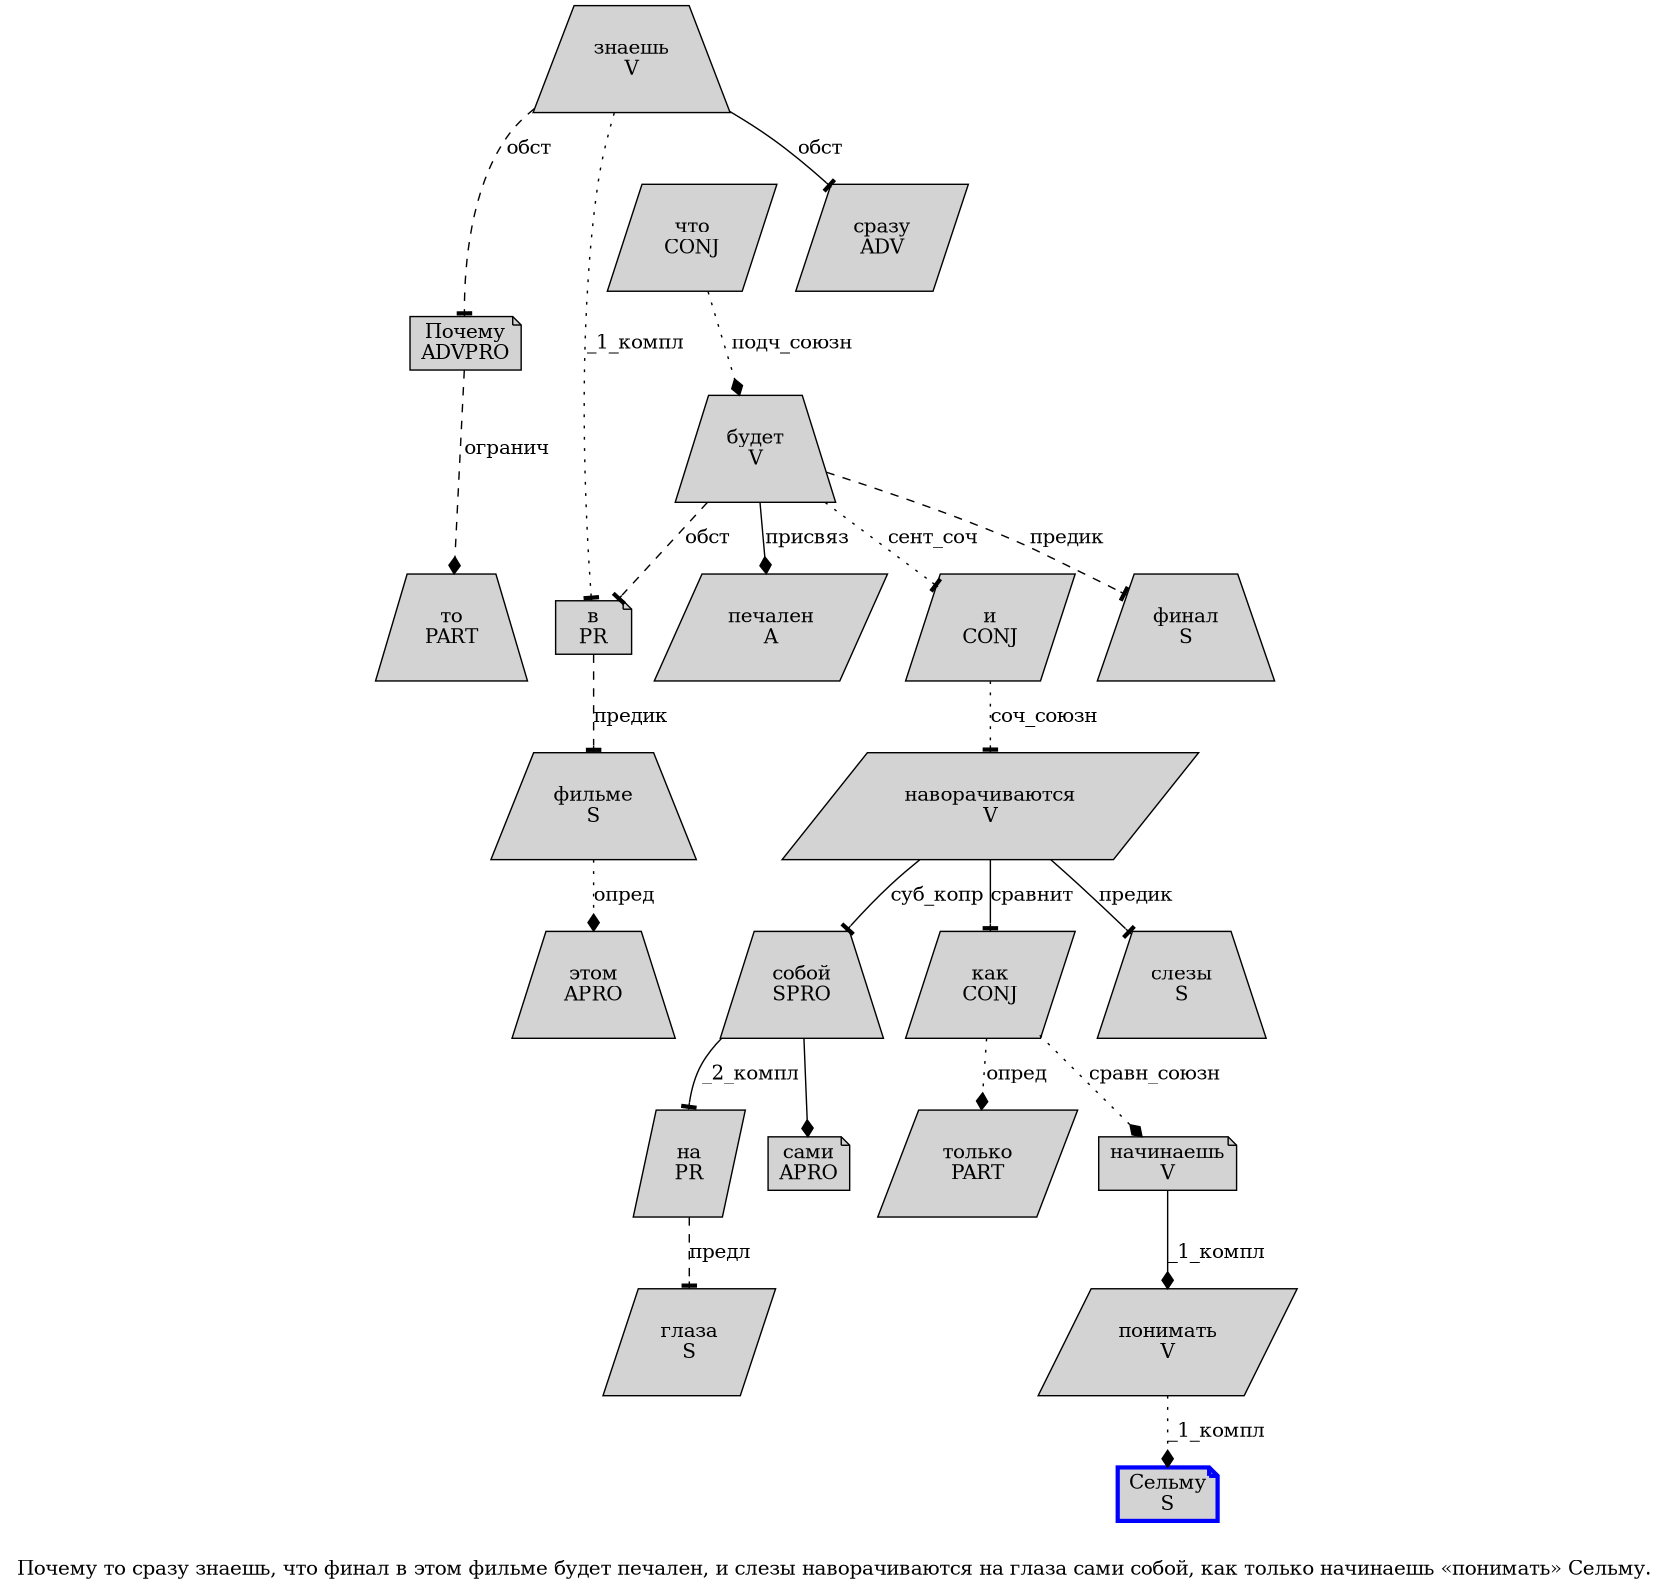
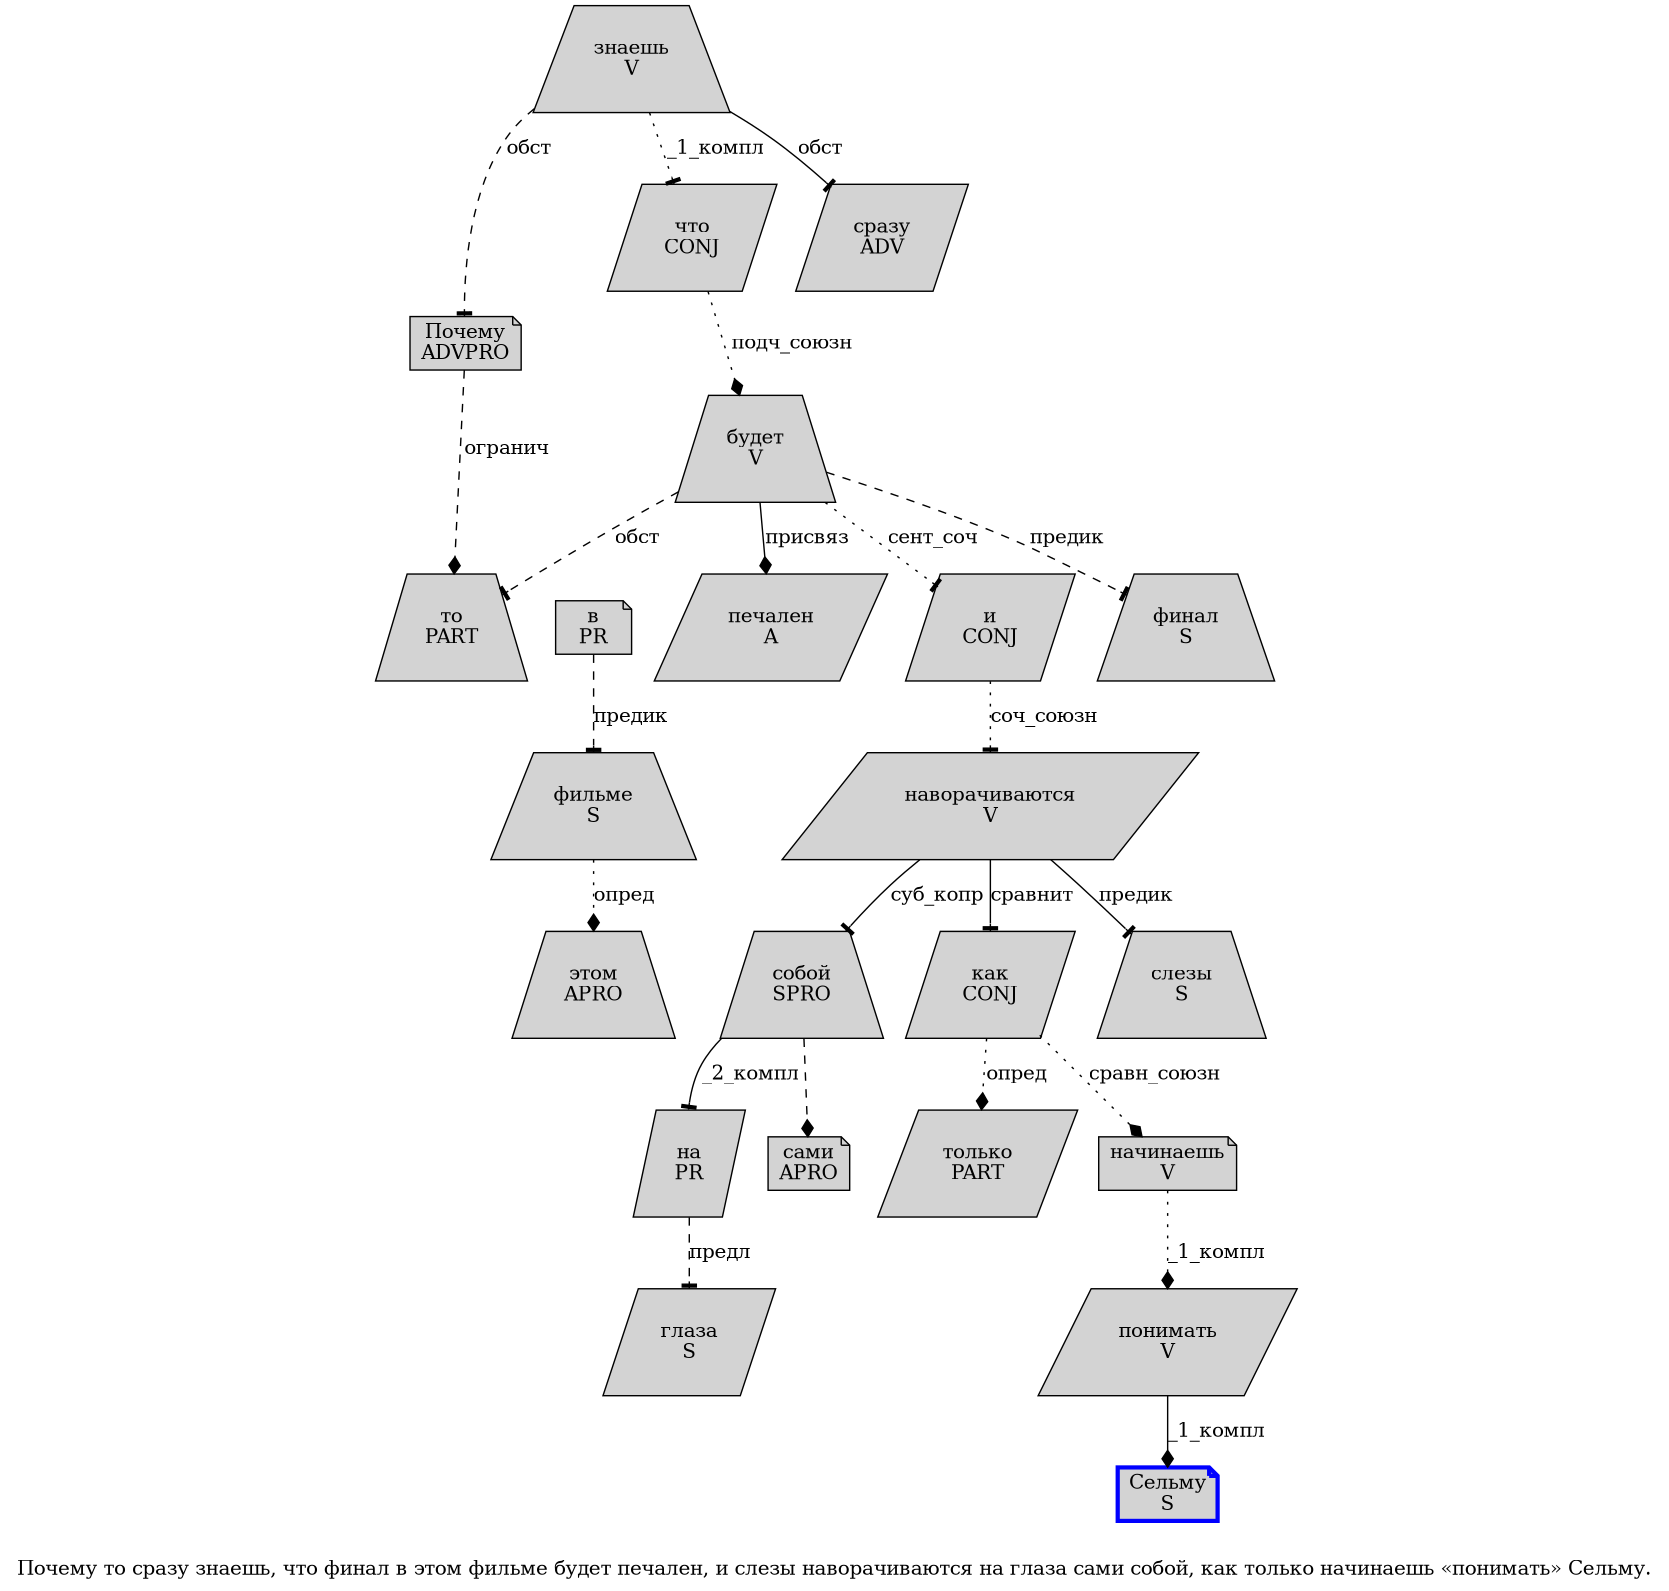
edge "знаешь V" -> "в PR": now "знаешь V" -> "что CONJ"
edge "будет V" -> "в PR": now "будет V" -> "то PART"
edge "собой SPRO" -> "сами APRO": style solid -> dashed
edge "начинаешь V" -> "понимать V": style solid -> dotted
edge "понимать V" -> "Сельму S": style dotted -> solid
